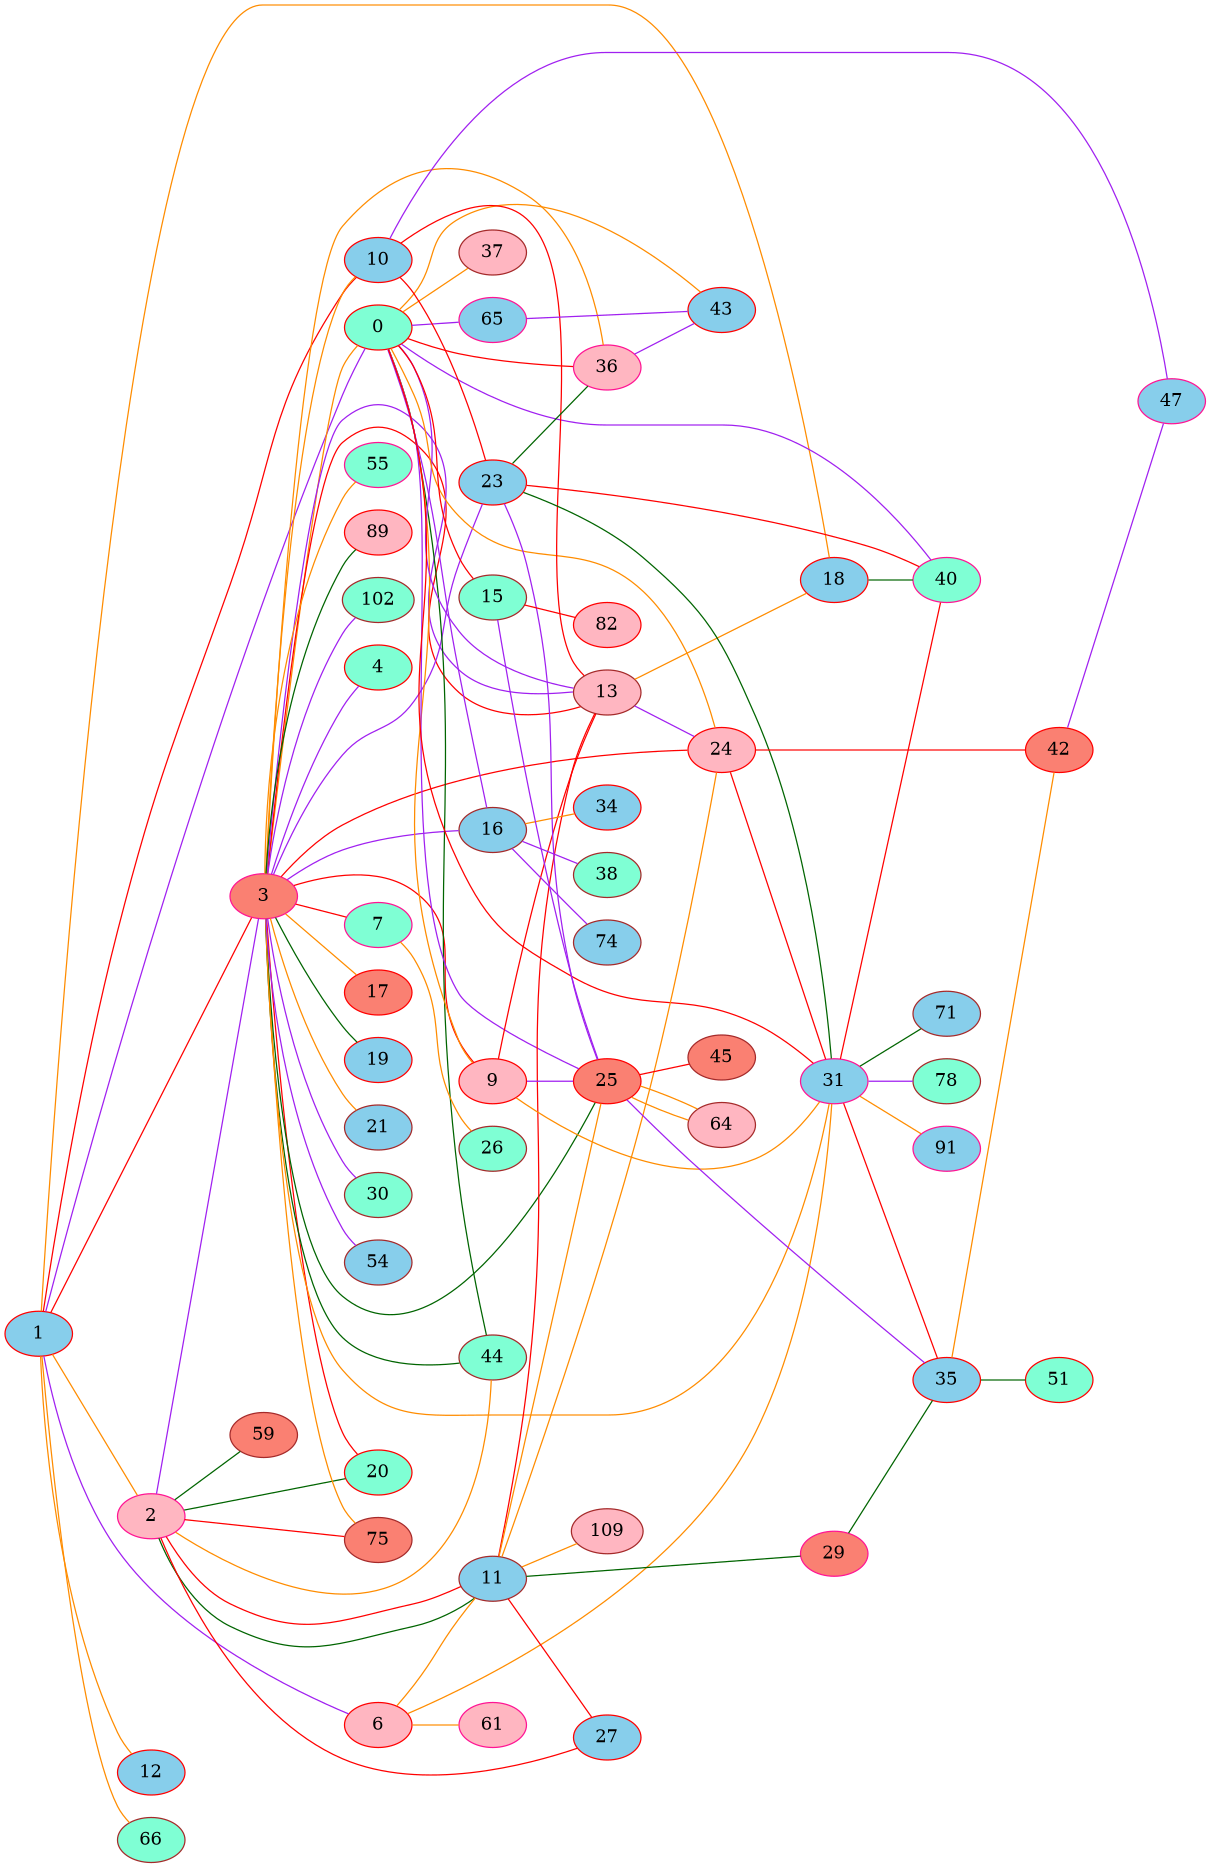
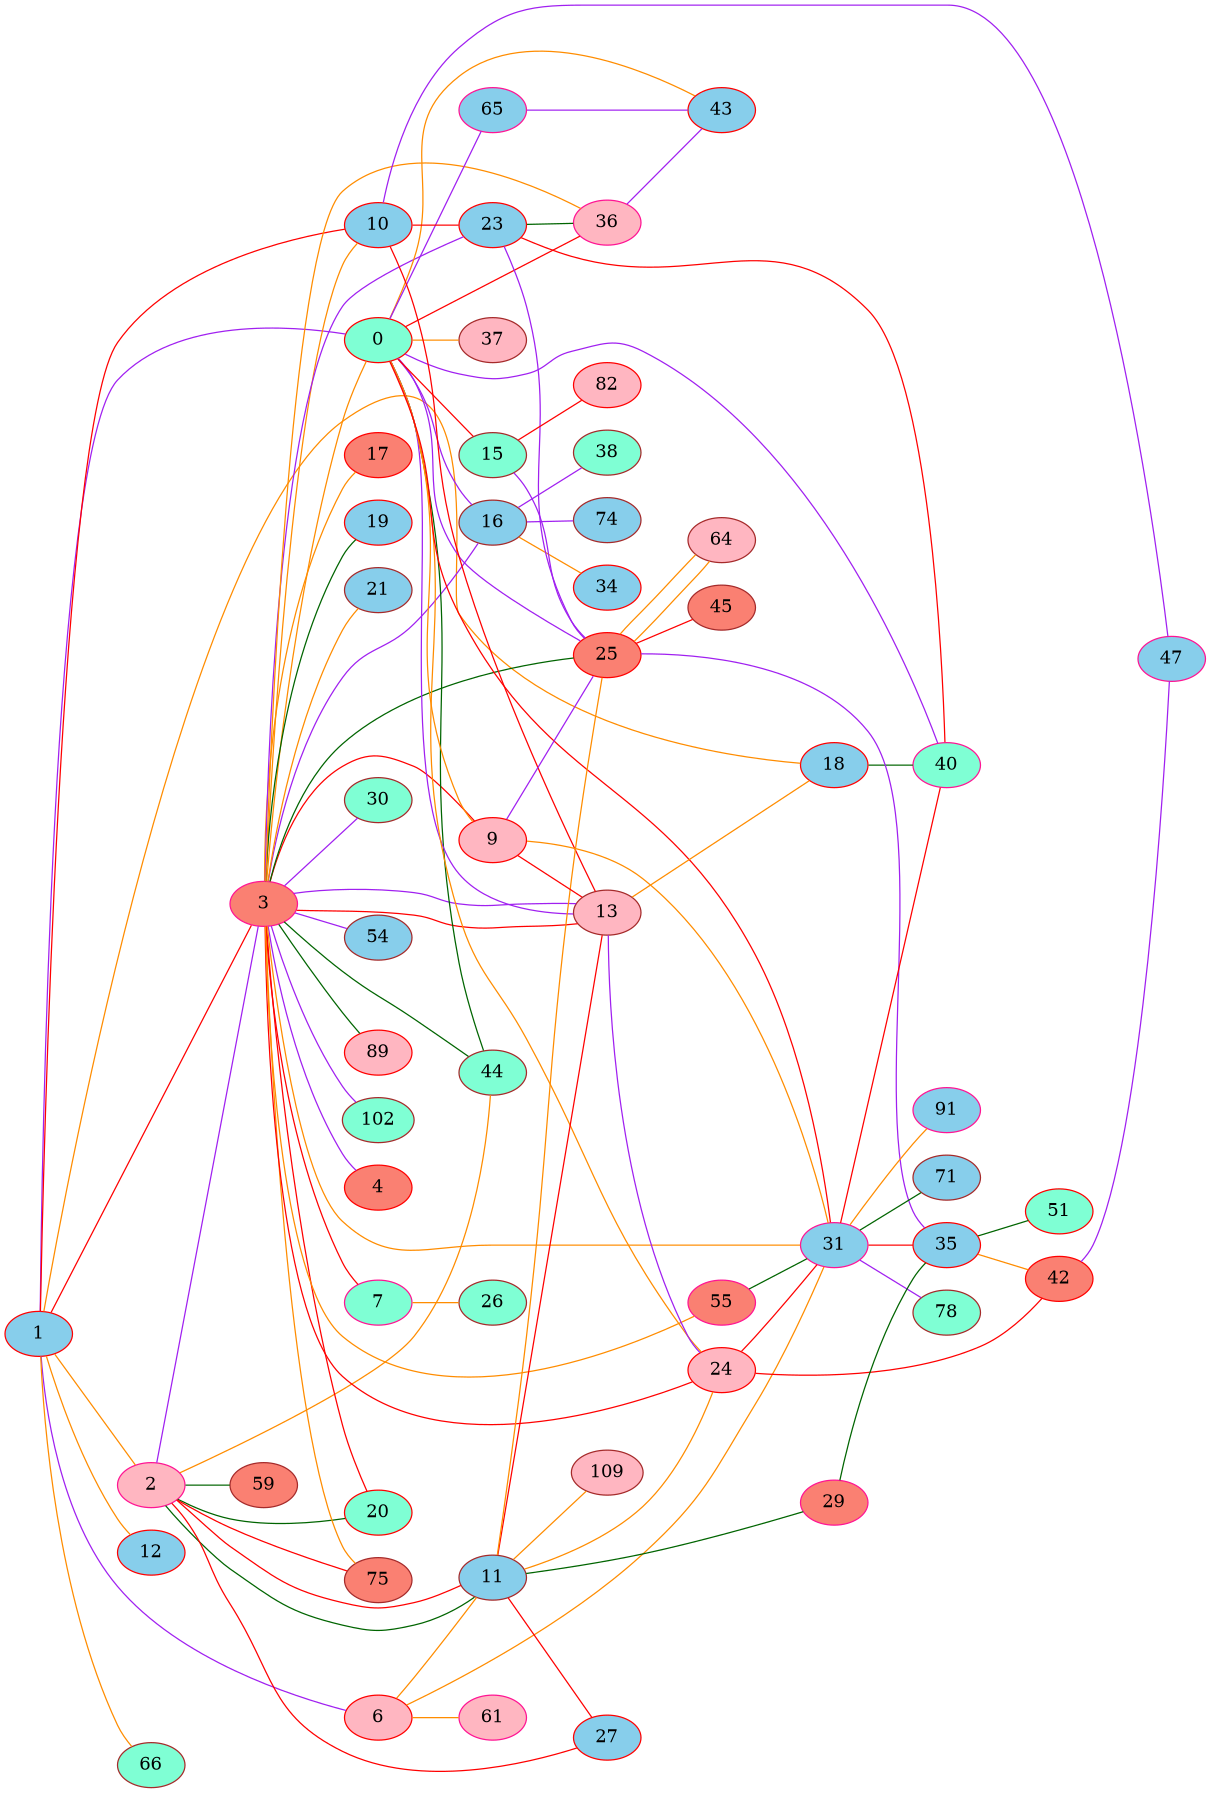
node "55": fillcolor aquamarine -> salmon
node "4": fillcolor aquamarine -> salmon
edge "23" -- "31": now "55" -- "31"
